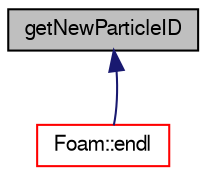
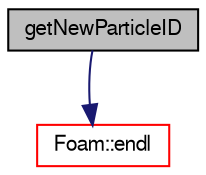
edge "Foam::endl" -> "getNewParticleID": reversed
